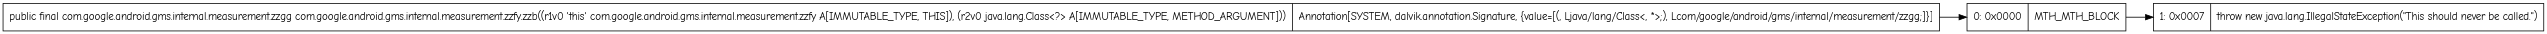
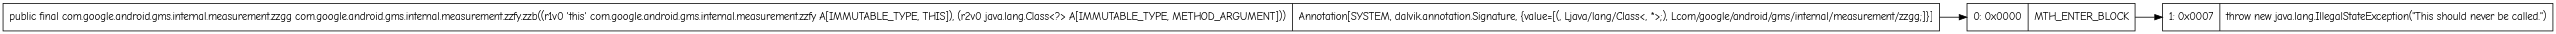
node "0: 0x0000": text "MTH_MTH_BLOCK" -> "MTH_ENTER_BLOCK"
